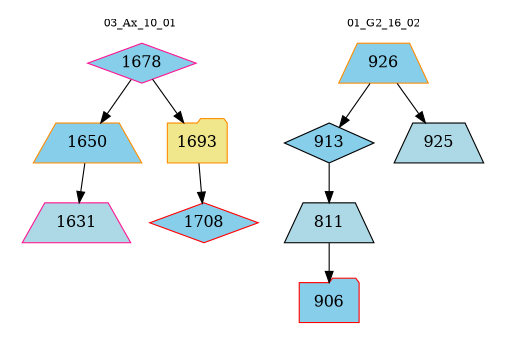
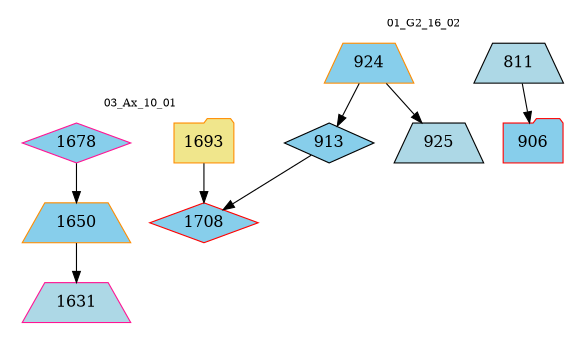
node "926": label "926" -> "924"
edge "1678" -> "1693": removed
edge "913" -> "811": now "913" -> "1708"
